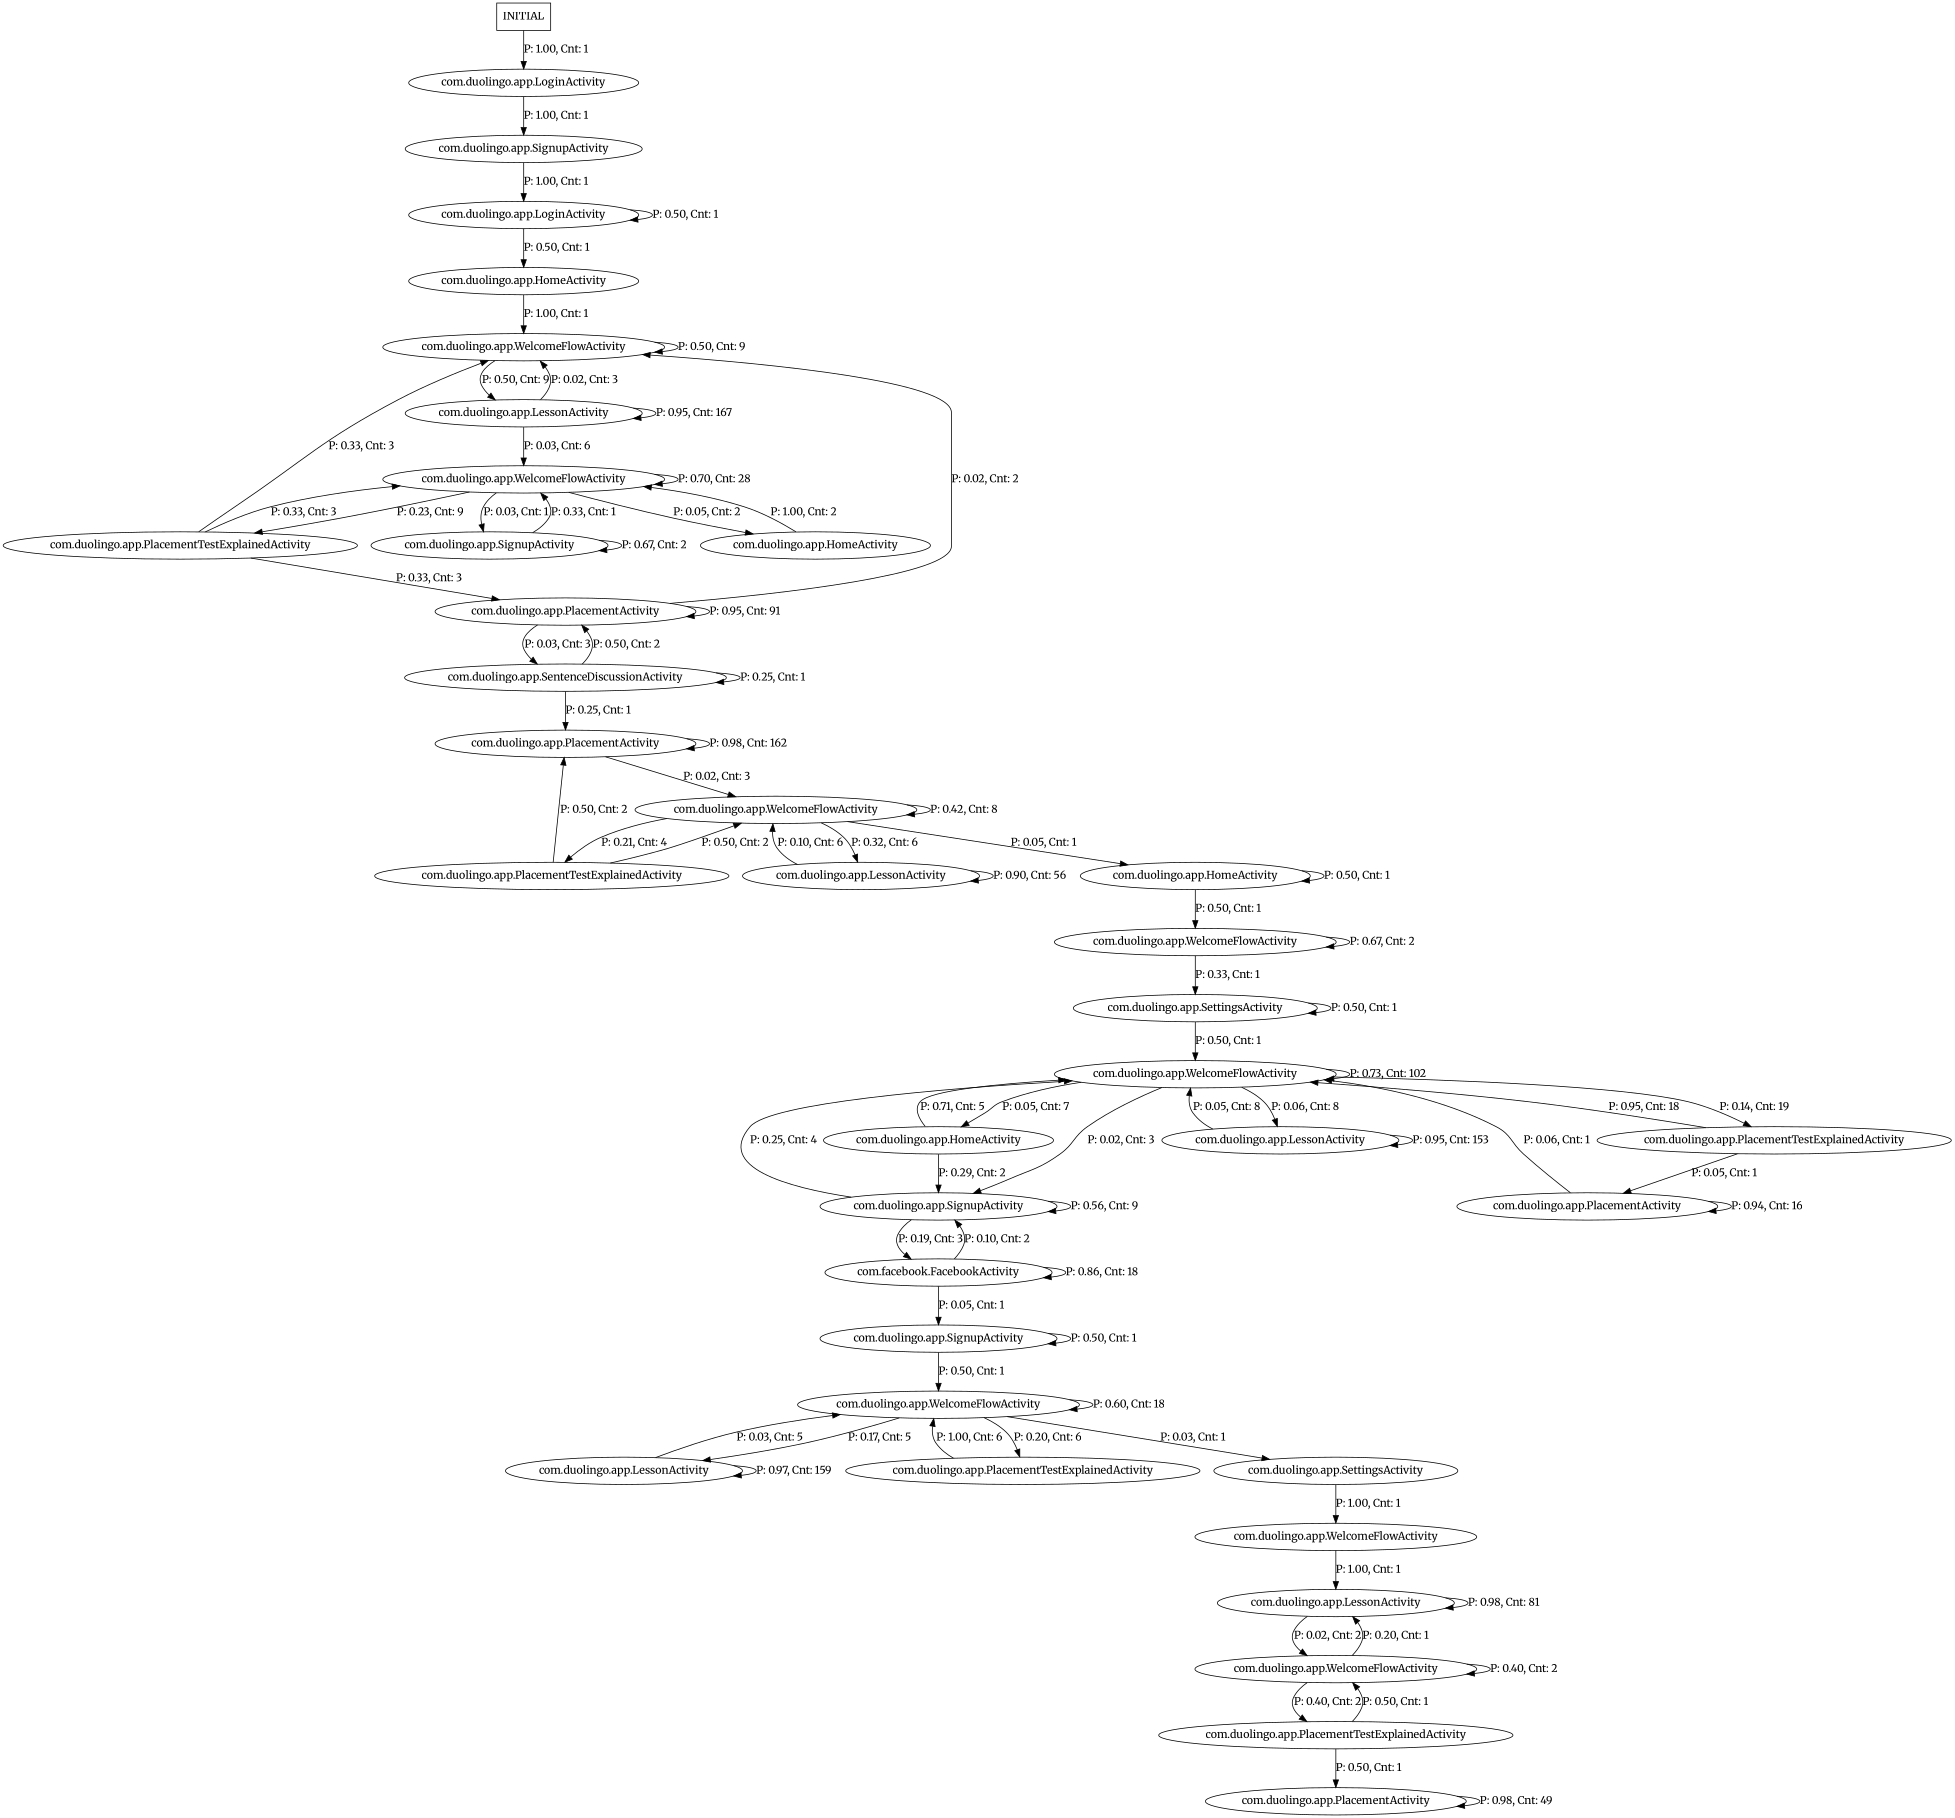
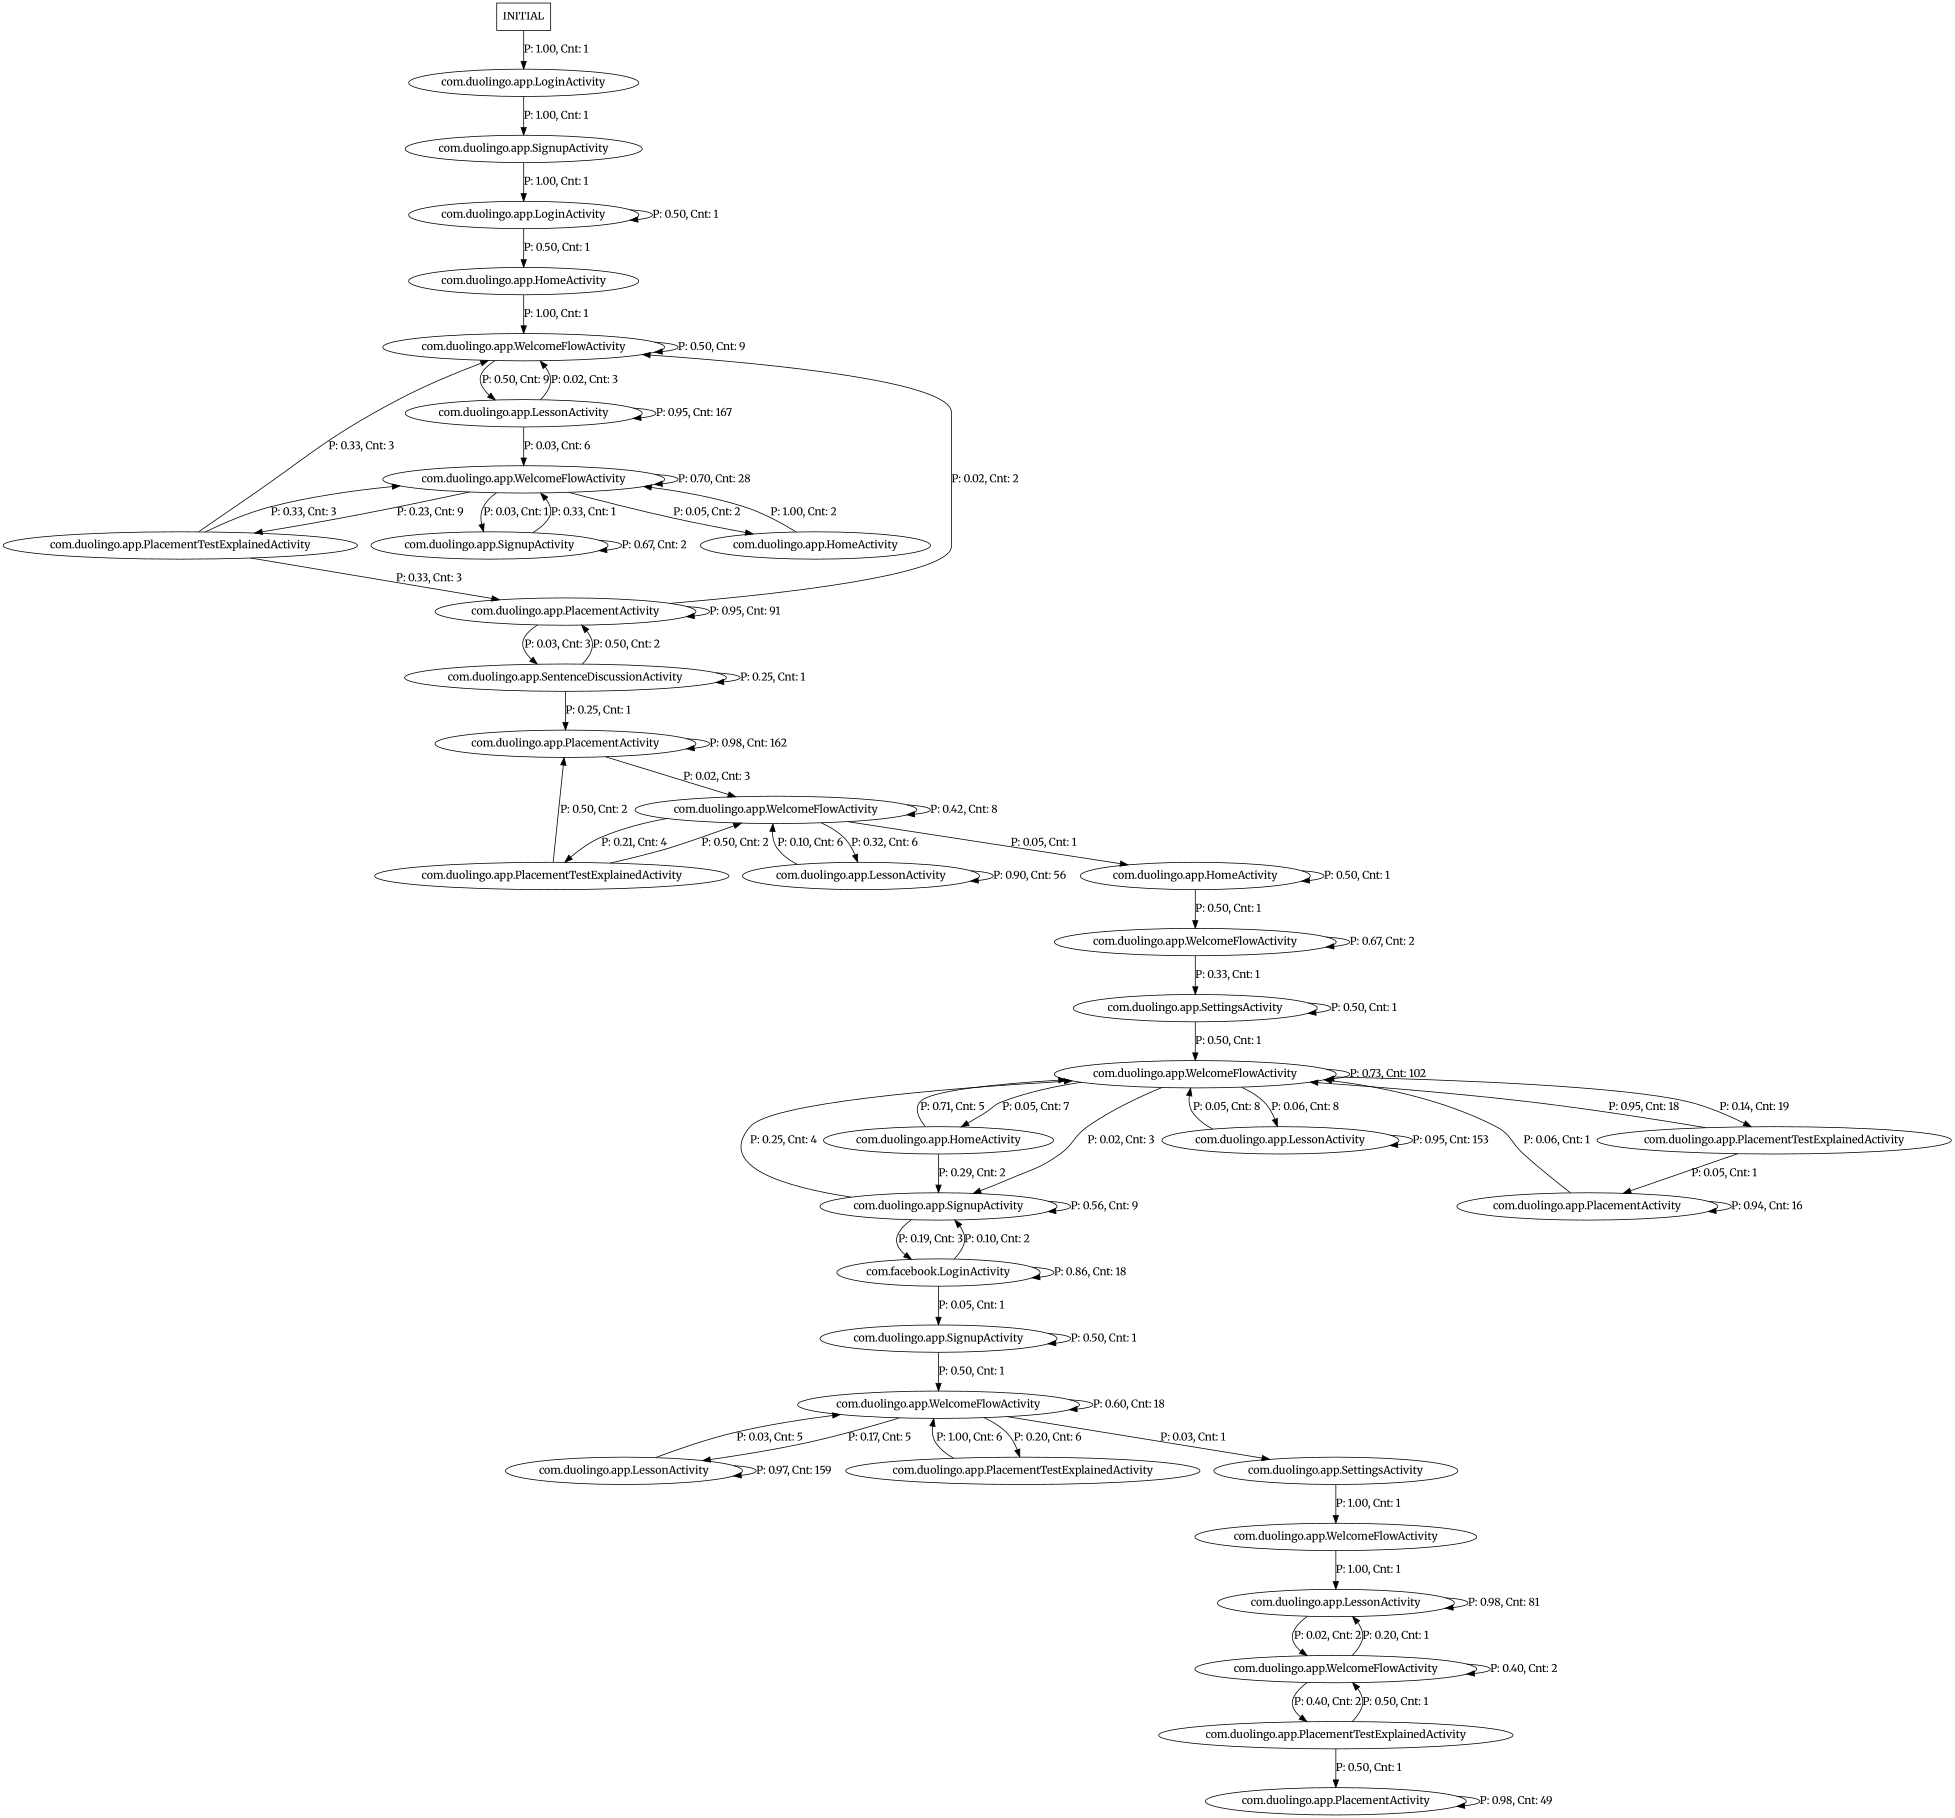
node "com.facebook.FacebookActivity": label "com.facebook.FacebookActivity" -> "com.facebook.LoginActivity"
